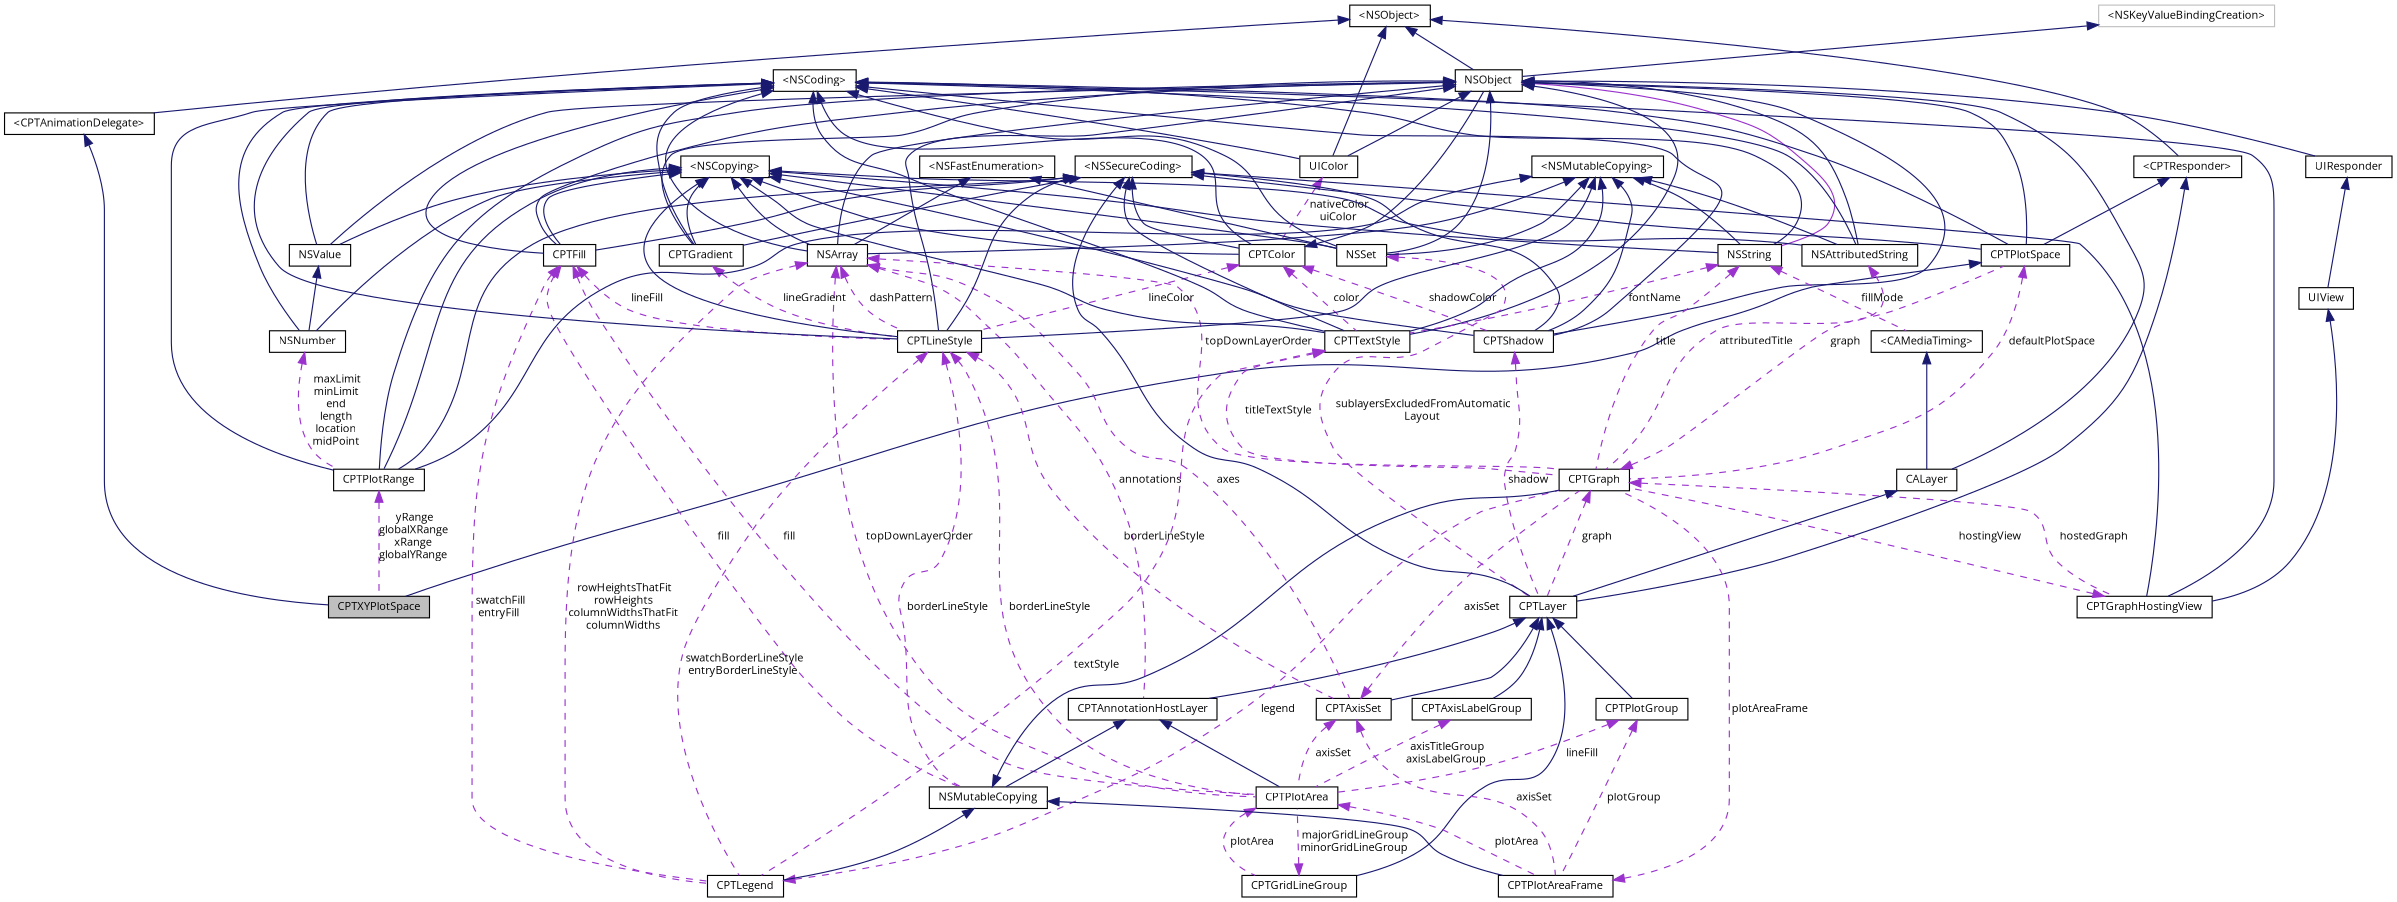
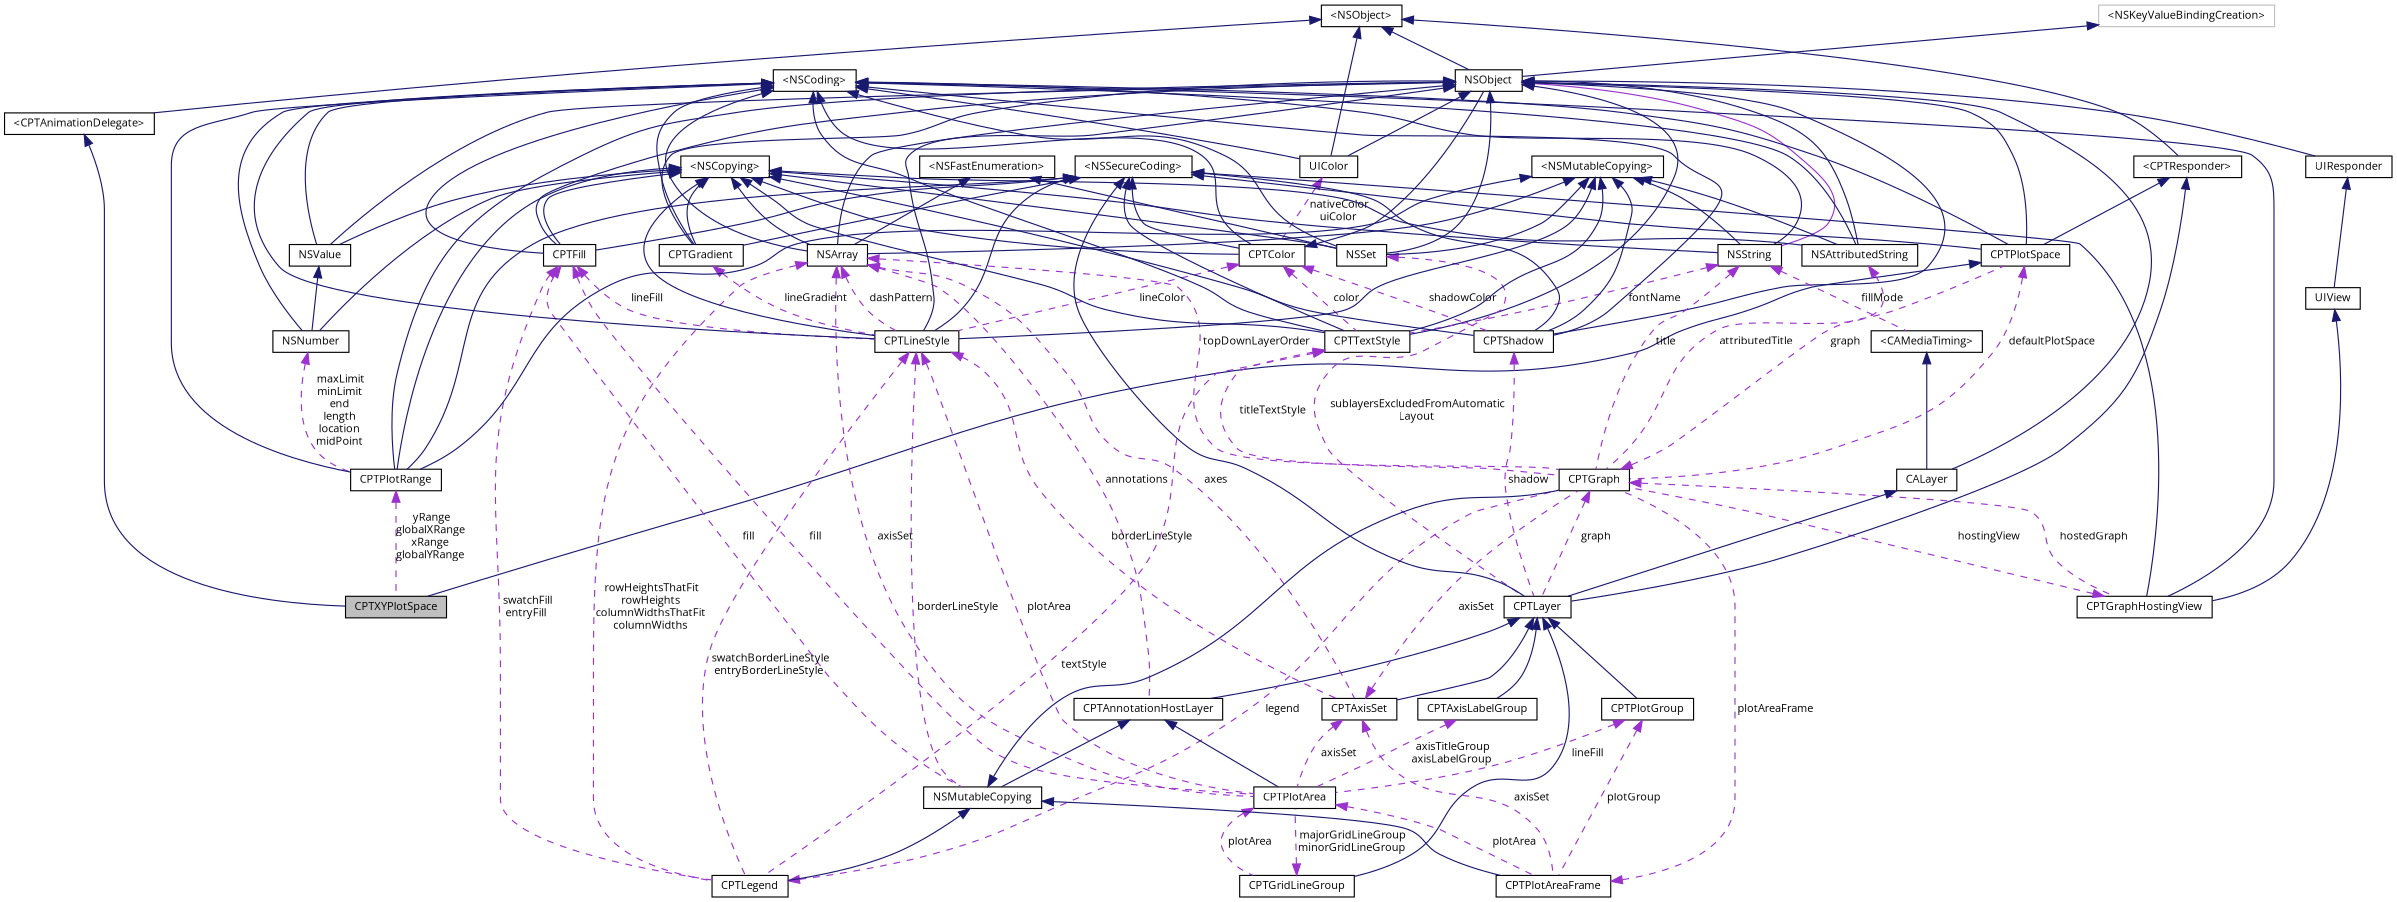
edge "CPTPlotArea" -> "NSArray": label " topDownLayerOrder" -> " axisSet"
edge "CPTPlotArea" -> "CPTLineStyle": label " borderLineStyle" -> " plotArea"
